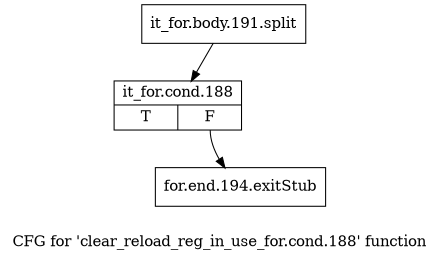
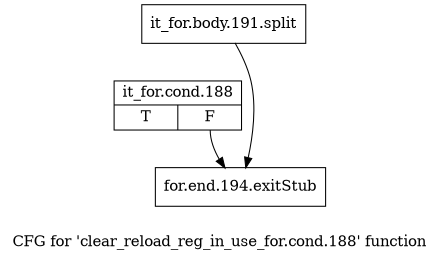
edge "it_for.body.191.split" -> "it_for.cond.188": now "it_for.body.191.split" -> "for.end.194.exitStub"
